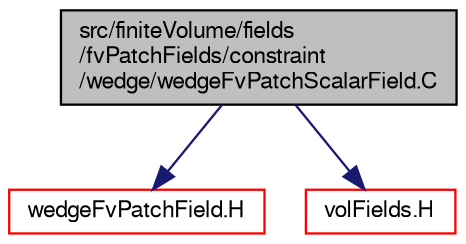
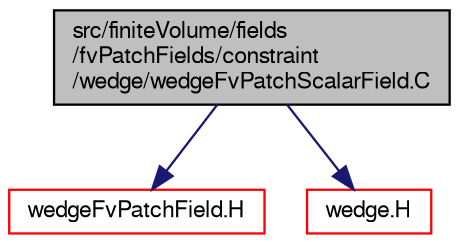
node "volFields.H": label "volFields.H" -> "wedge.H"
